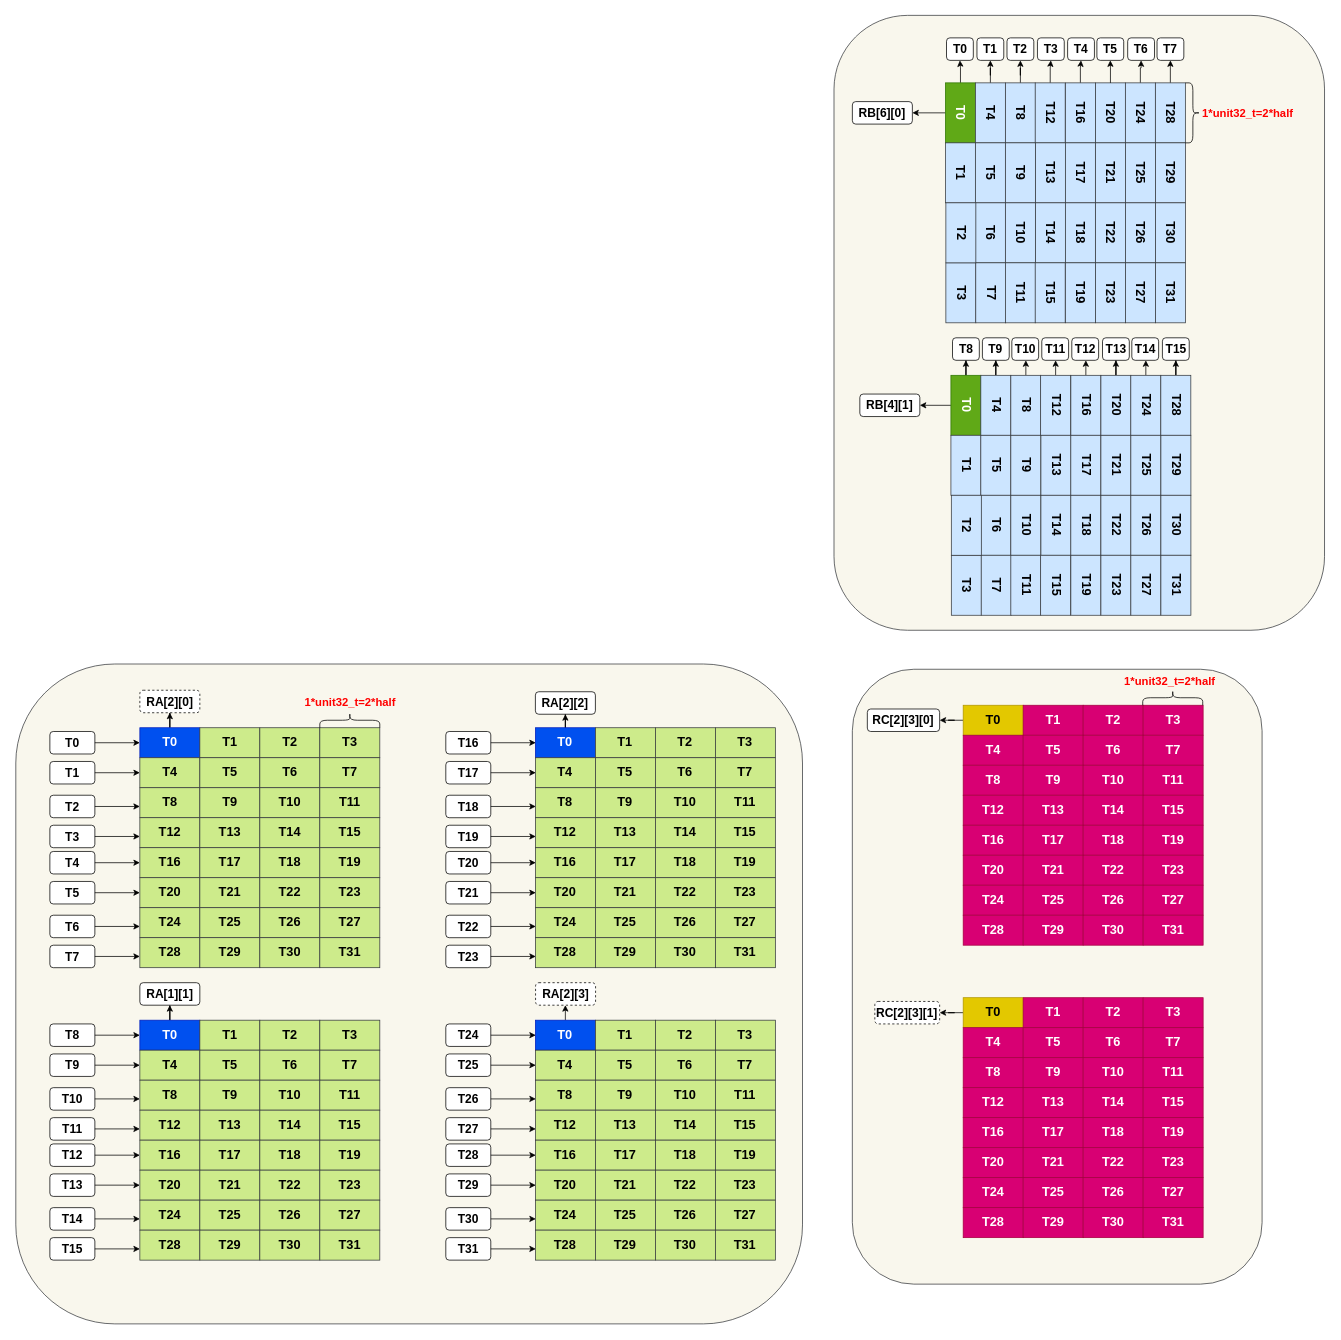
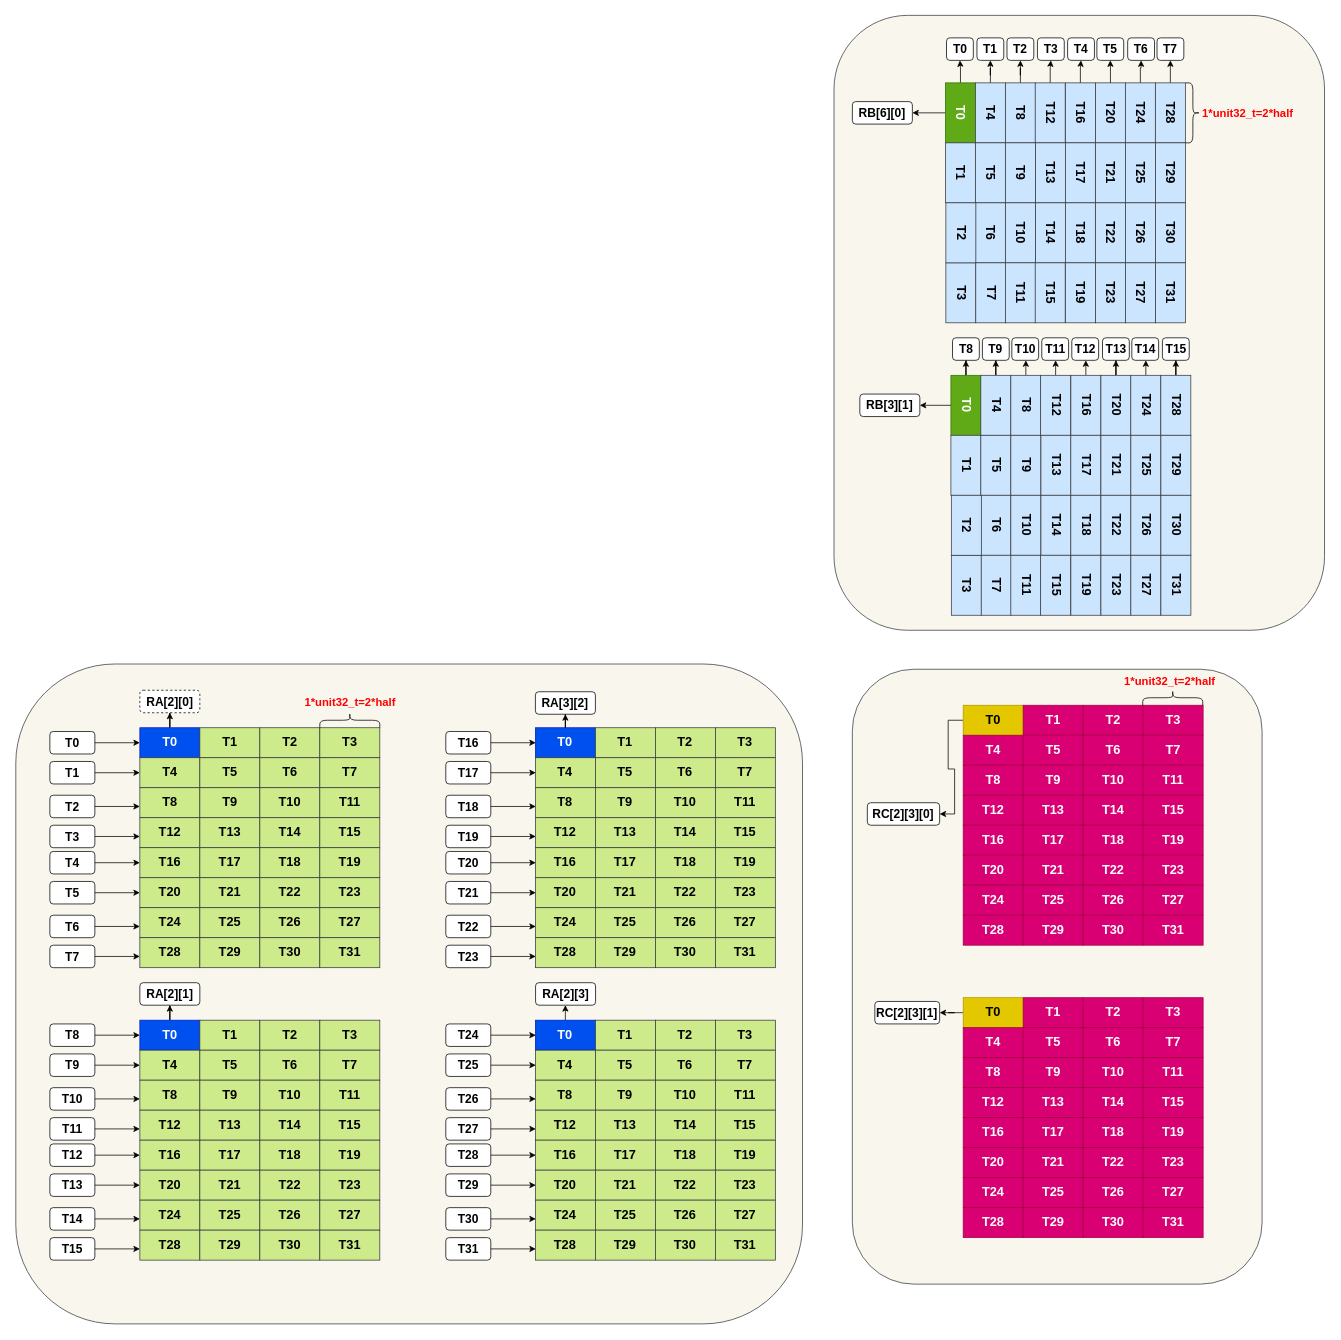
node "RB[4][1]": label "RB[4][1]" -> "RB[3][1]"
node "RA[2][2]": label "RA[2][2]" -> "RA[3][2]"
node "RC[2][3][0]": moved (904, 720) -> (904, 814)
node "RA[1][1]": label "RA[1][1]" -> "RA[2][1]"
node "RA[2][3]": style dashed -> solid
node "RC[2][3][1]": style dashed -> solid
